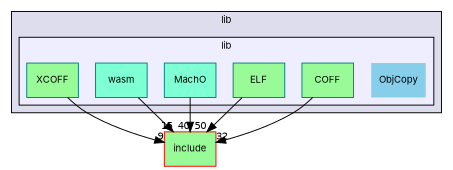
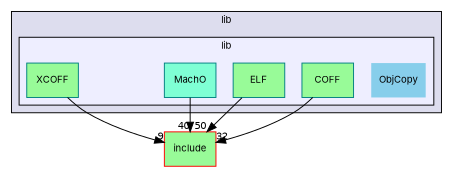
node "wasm": removed
